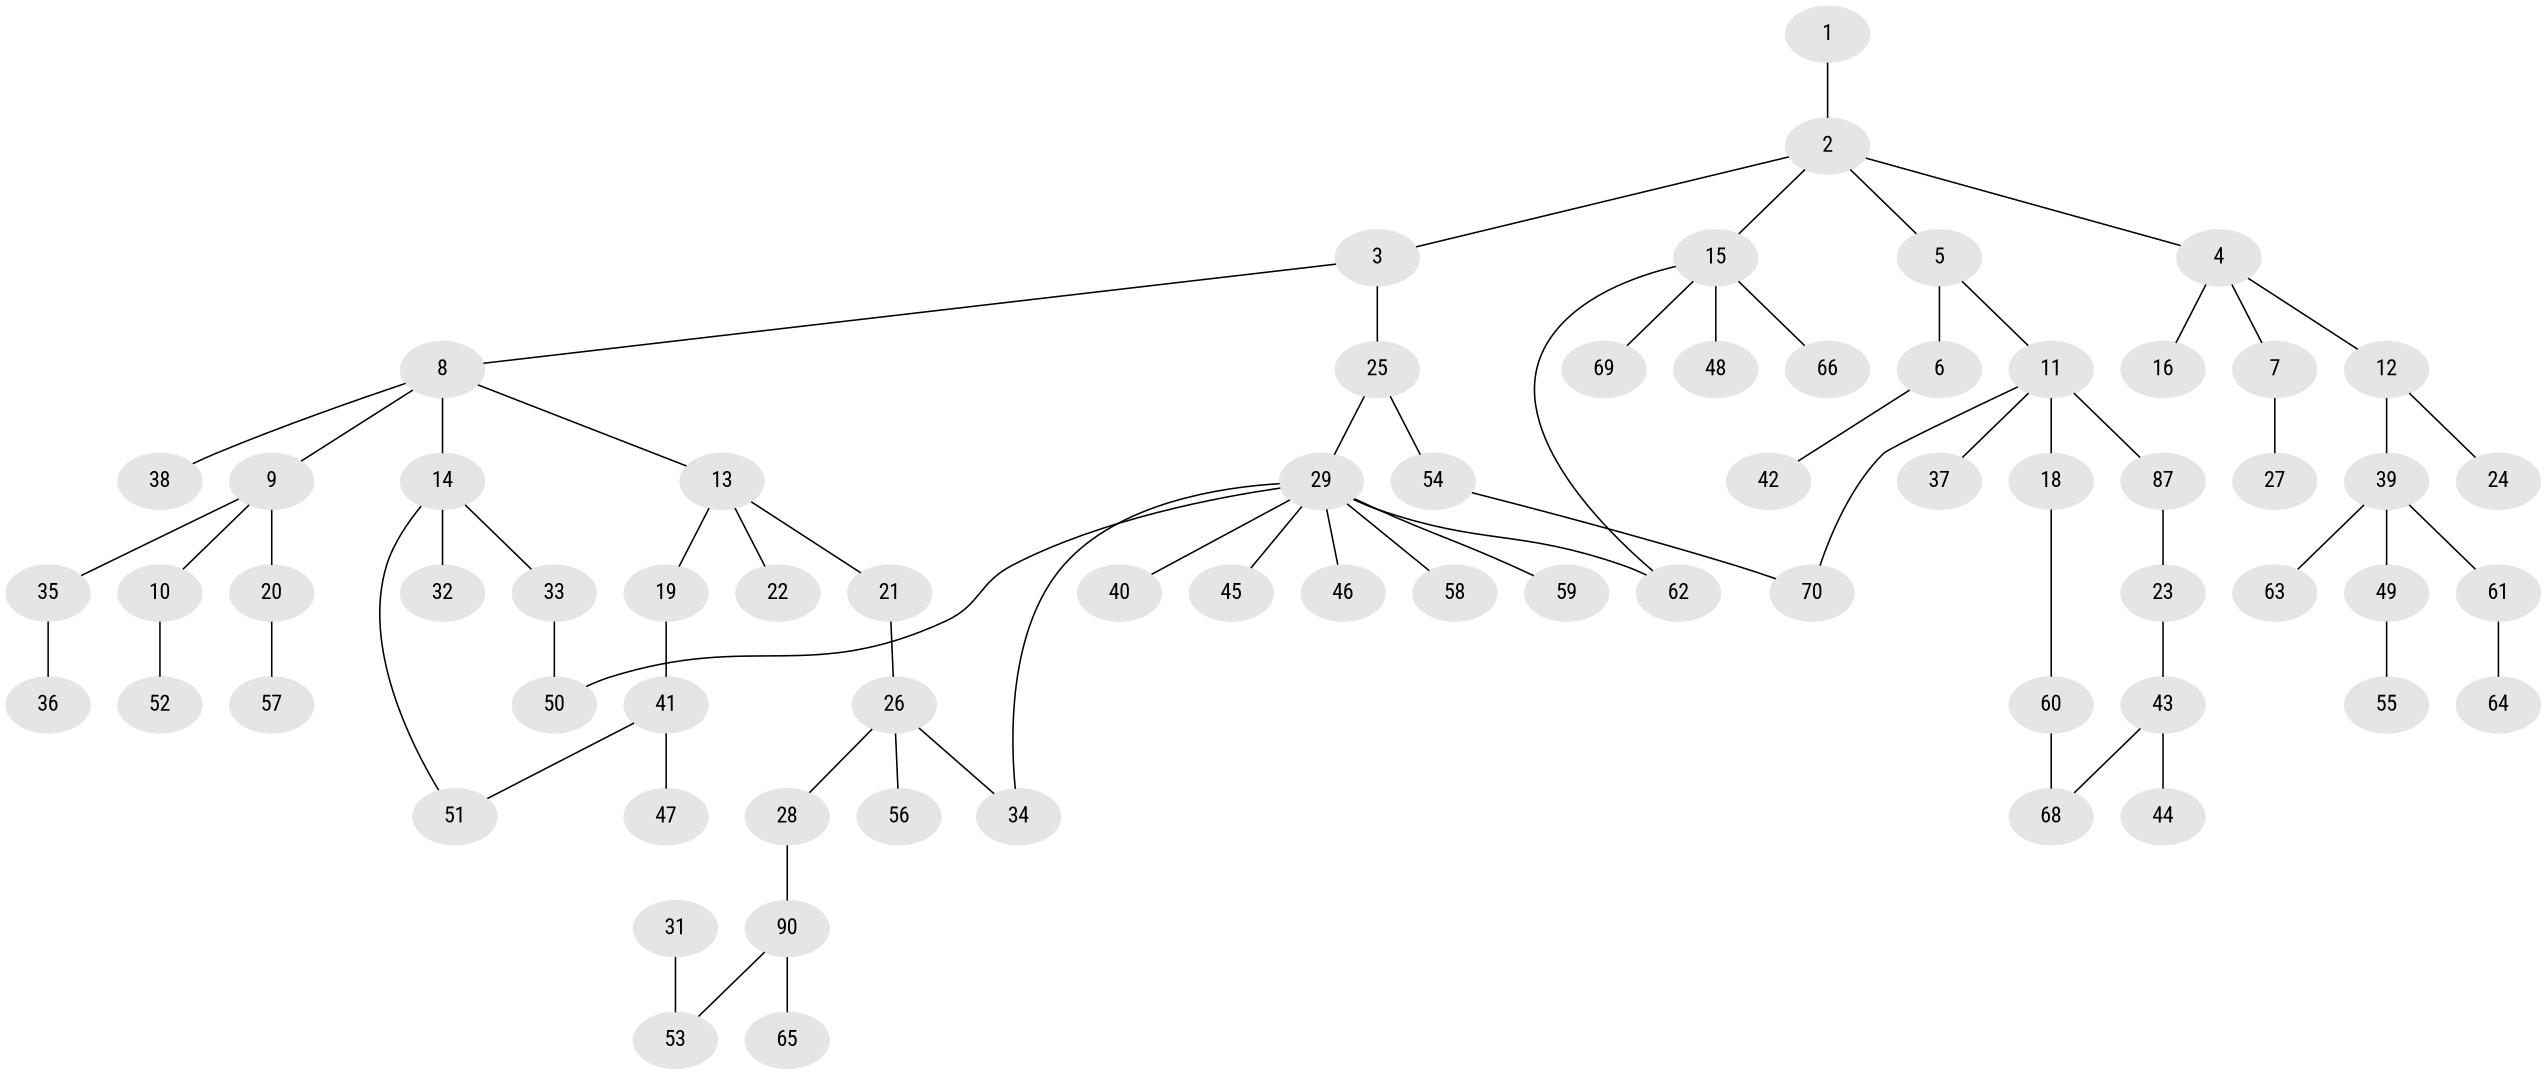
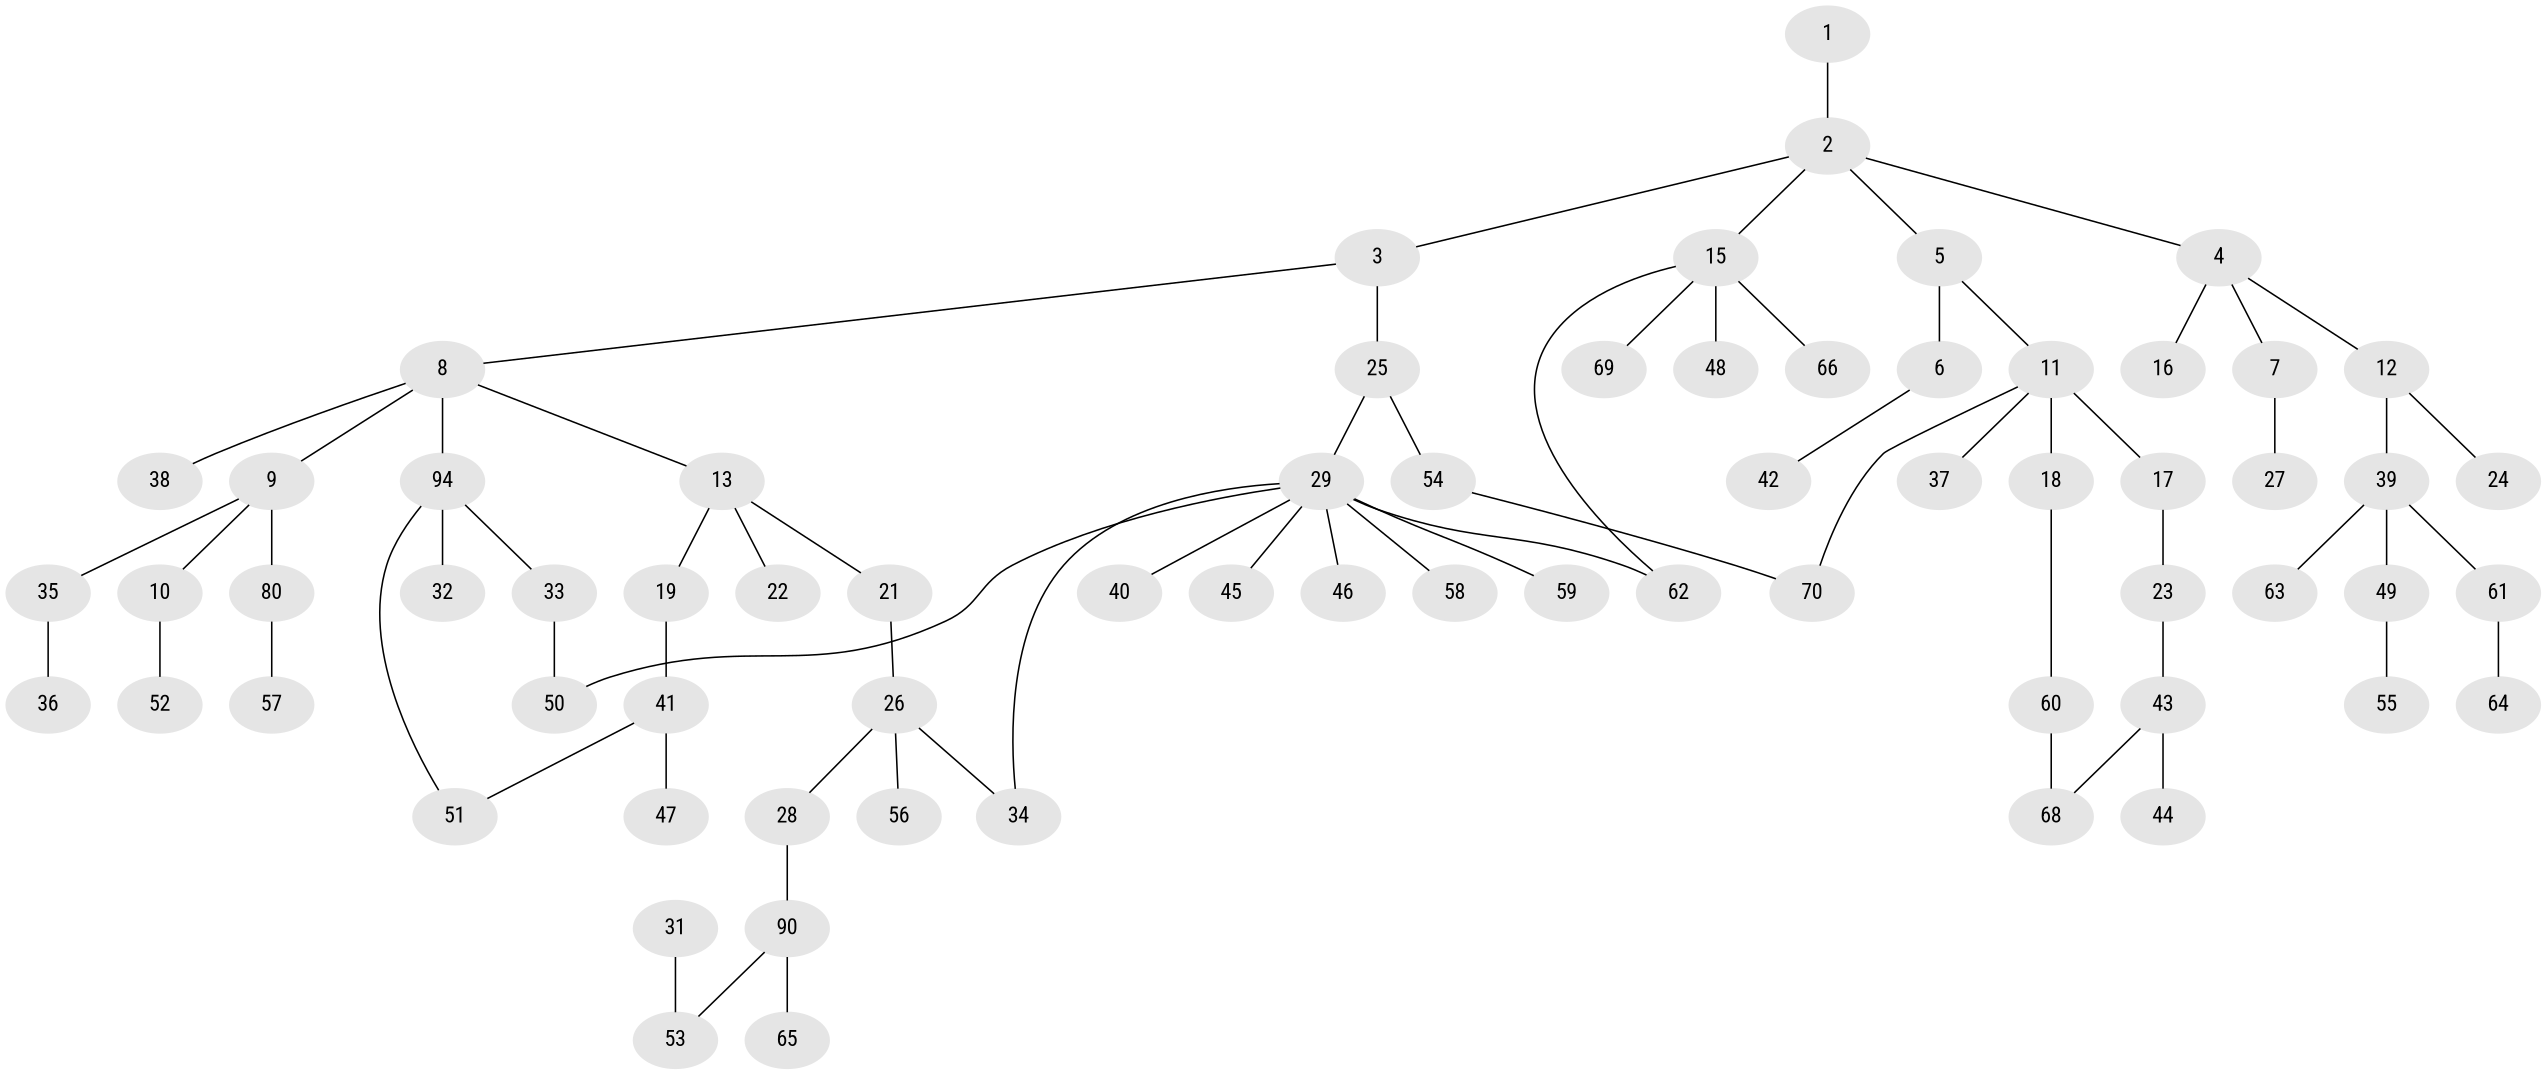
node "14": label "14" -> "94"
node "87": label "87" -> "17"
node "20": label "20" -> "80"
